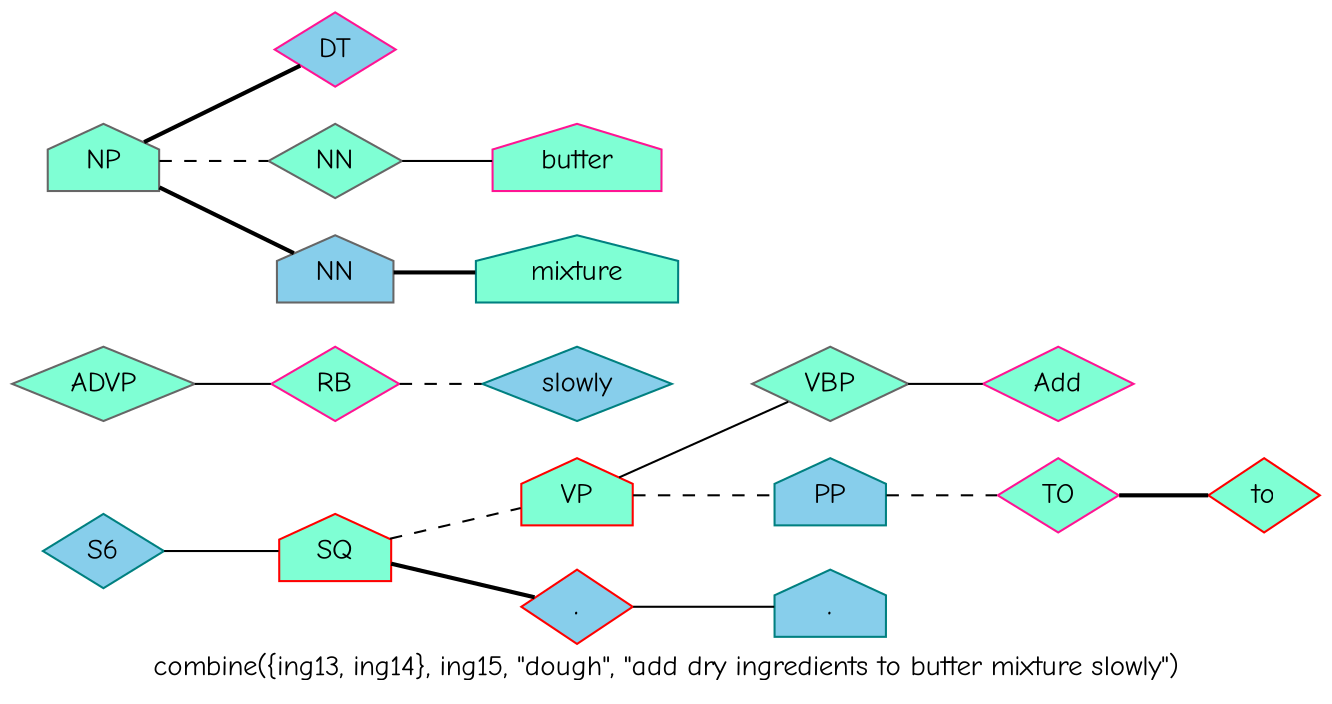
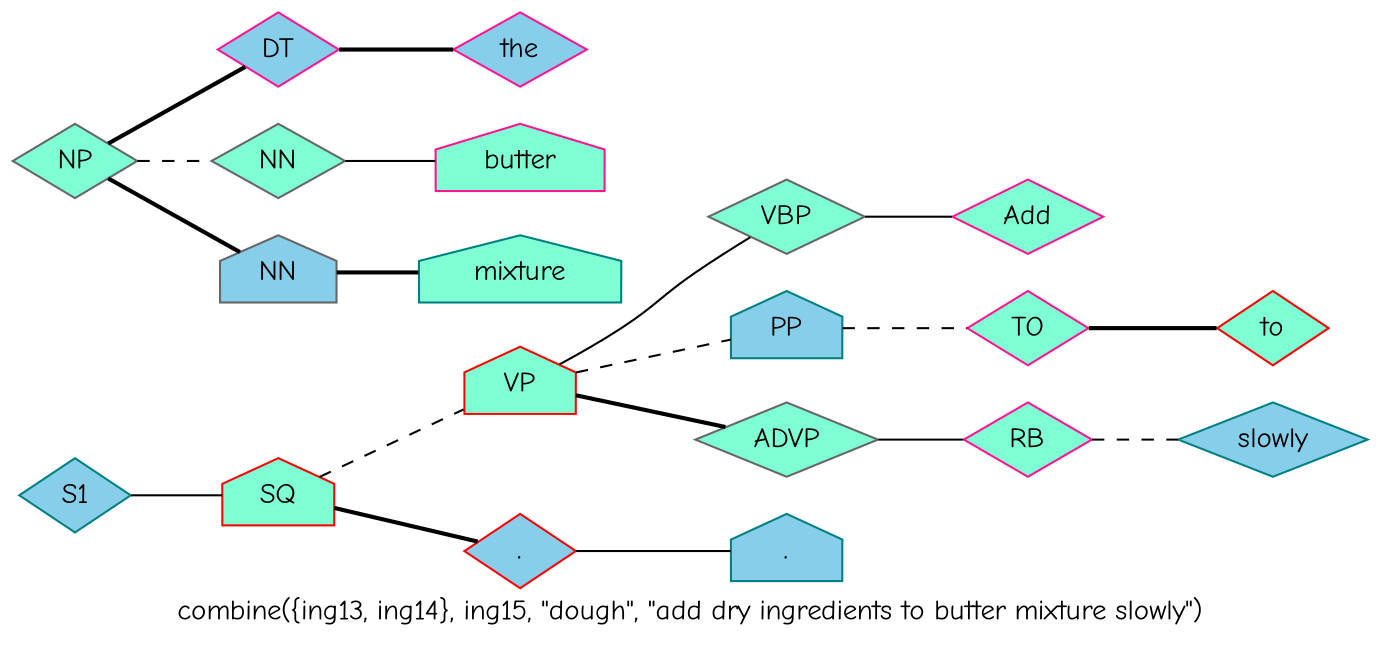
node "the": added
node "NP": shape house -> diamond
edge "VP" -- "ADVP": added
node "S6": label "S6" -> "S1"
